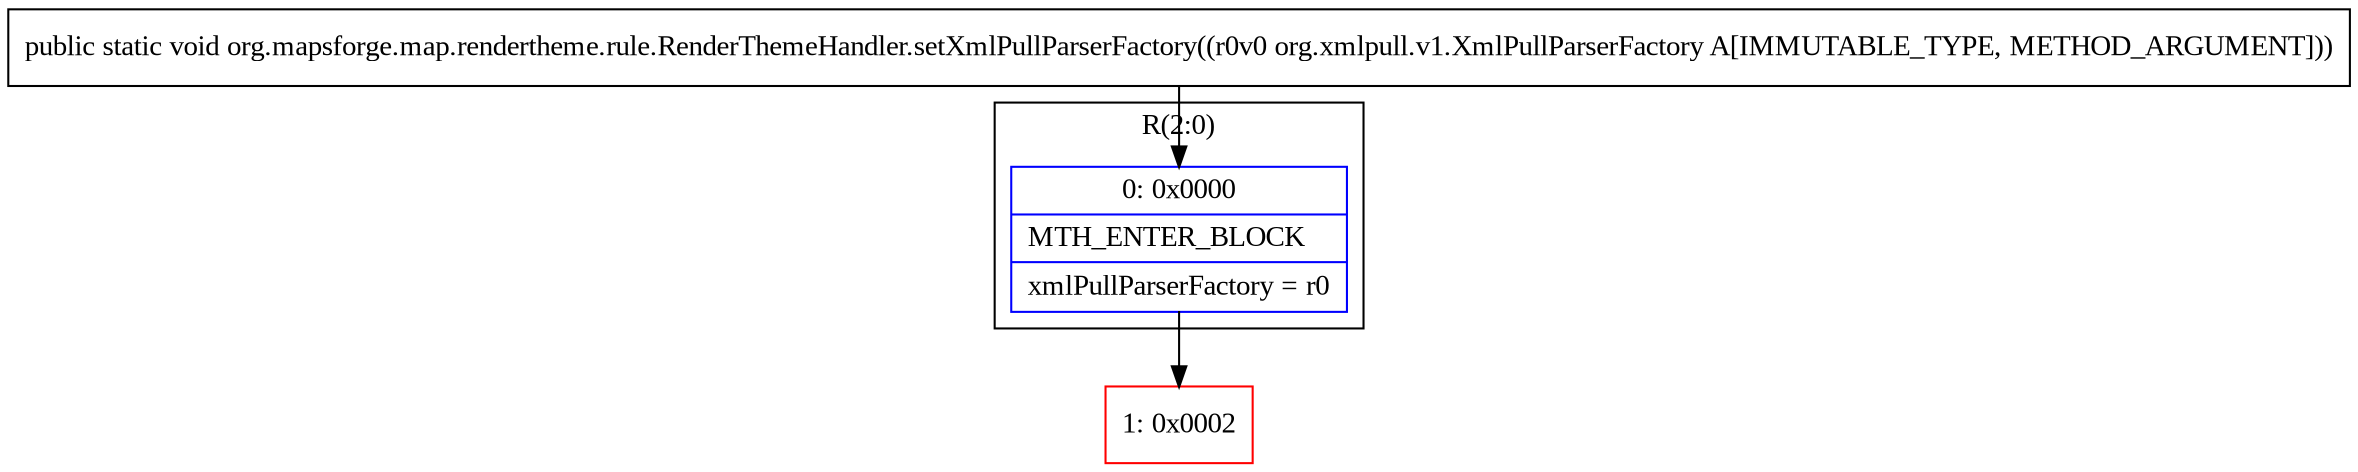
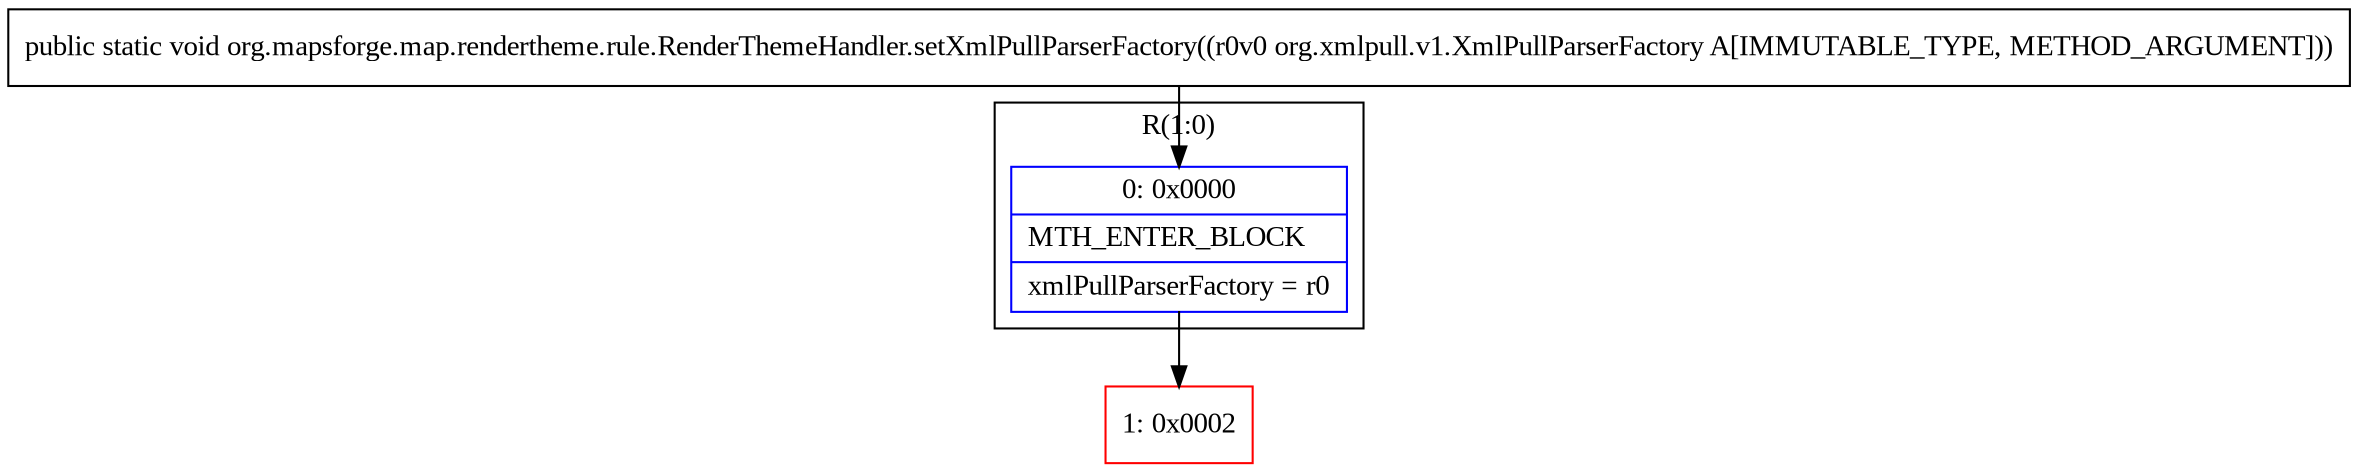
cluster "R(2:0)": label "R(2:0)" -> "R(1:0)"
